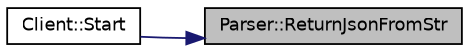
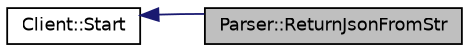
edge "Client::Start" -> "Parser::ReturnJsonFromStr": reversed
